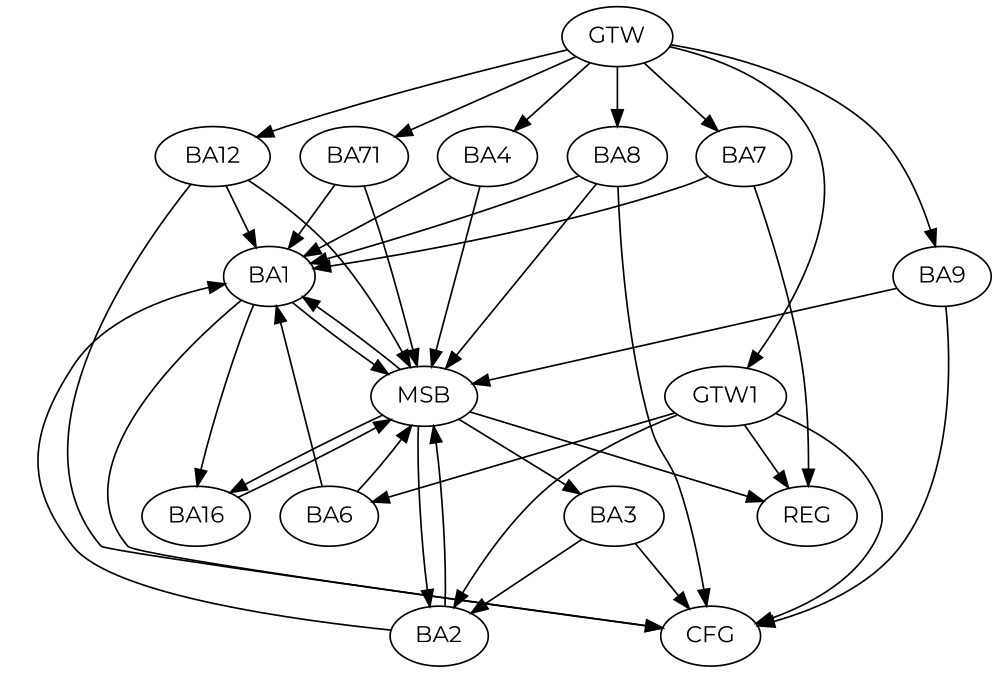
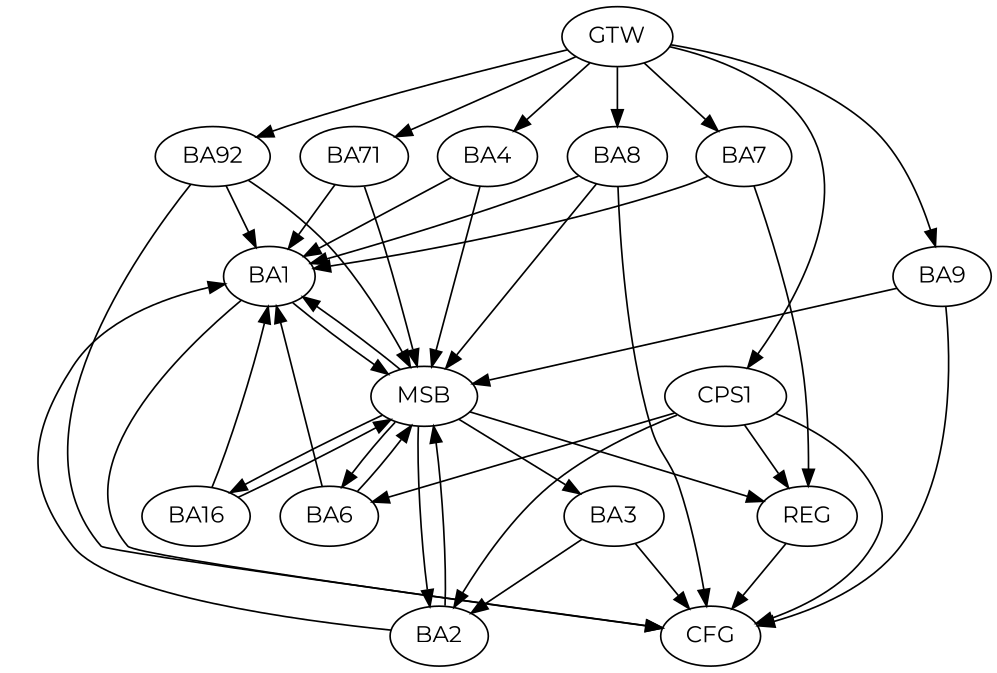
node "BA12": label "BA12" -> "BA92"
edge "BA1" -> "BA16": reversed
node "GTW1": label "GTW1" -> "CPS1"
edge "MSB" -> "BA6": added
edge "REG" -> "CFG": added
